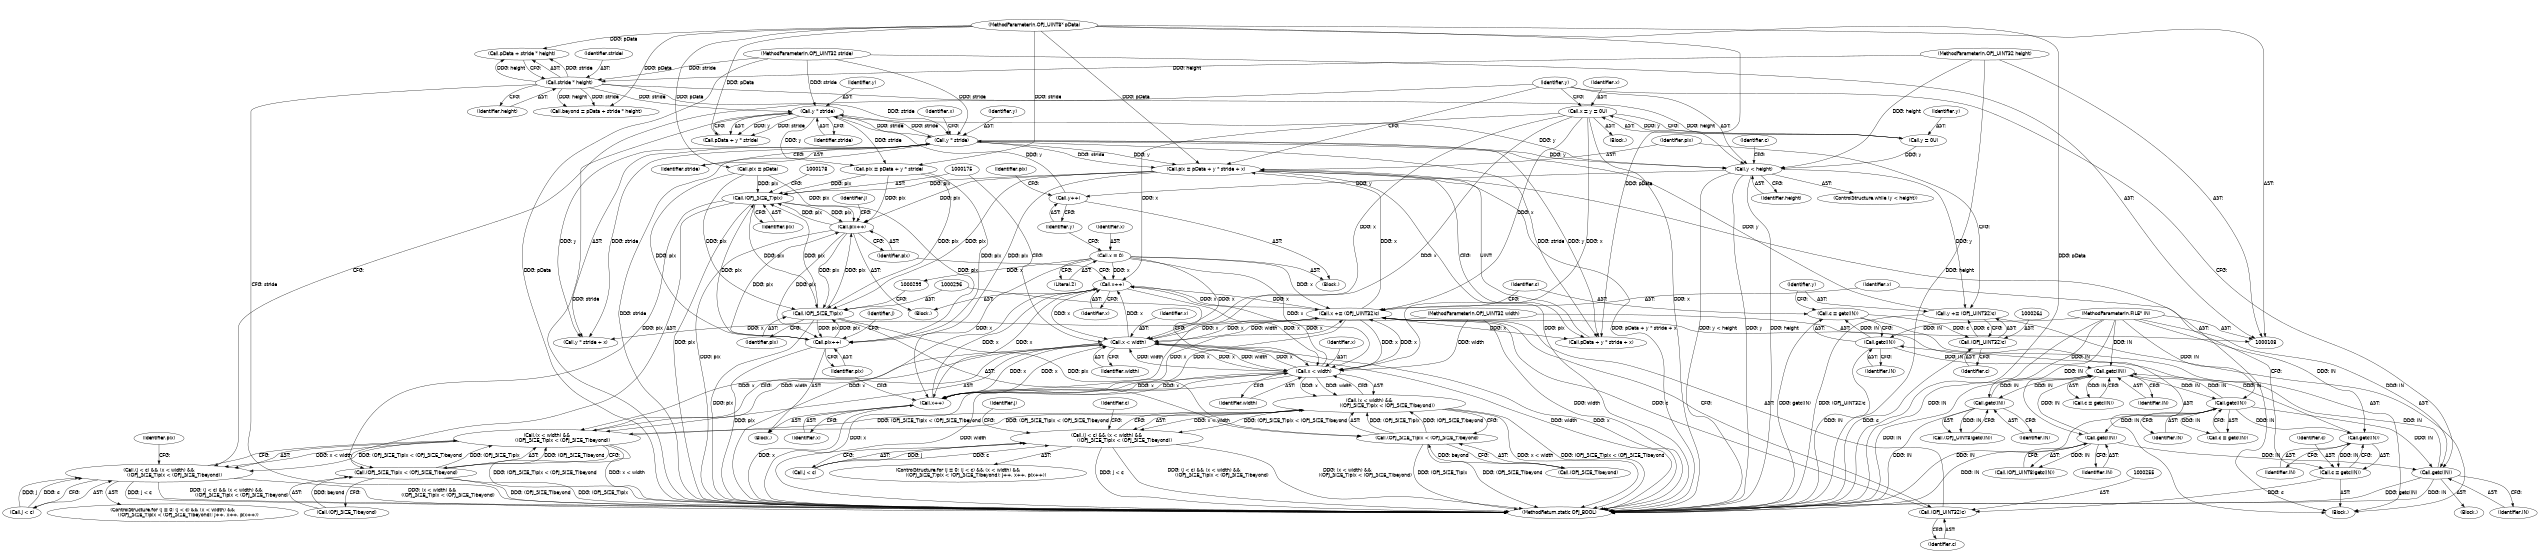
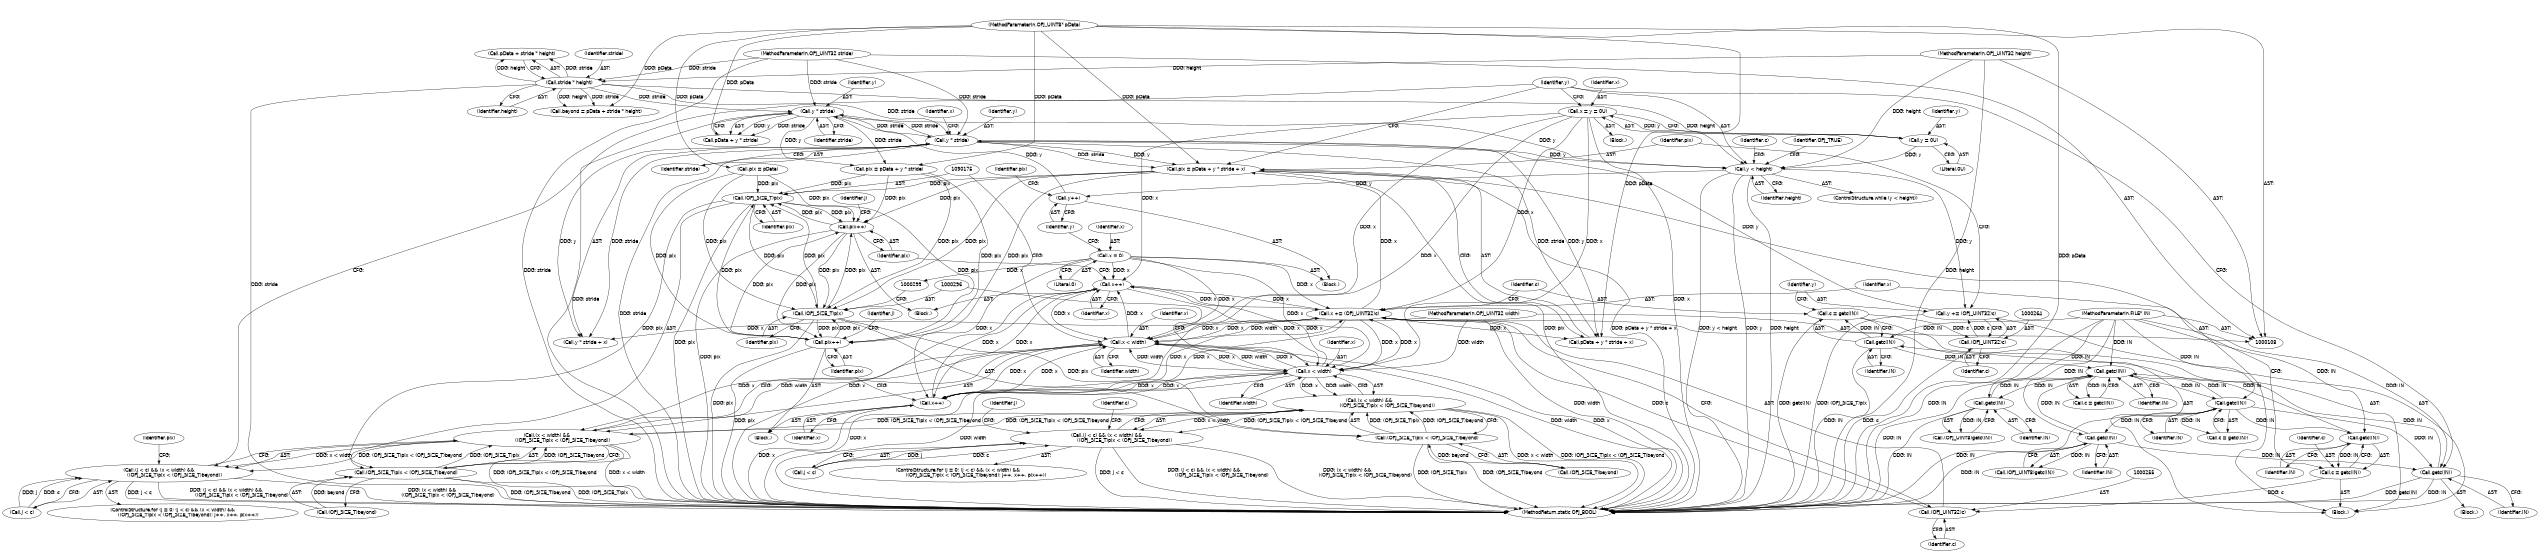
edge "(MethodParameterIn,OPJ_UINT8* pData)" -> "(Call,pData + stride * height)": removed, label "DDG: pData"
edge "(MethodParameterIn,OPJ_UINT8* pData)" -> "(Call,pix = pData + y * stride)": label "DDG: stride" -> "DDG: pData"
node "(Identifier,OPJ_TRUE)": added
node "1000178": removed
node "1000175": label "1000175" -> "1090175"
node "(Literal,0U)": added
edge "(Call,pData + y * stride + x)" -> "(Call,pix = pData + y * stride + x)": label "UINT: " -> "AST: "
edge "(MethodParameterIn,OPJ_UINT32 stride)" -> "(MethodReturn,static OPJ_BOOL)": label "DDG: pData" -> "DDG: stride"
edge "(Call,stride * height)" -> "(MethodReturn,static OPJ_BOOL)": label "CFG: stride" -> "DDG: stride"
node "(Literal,2)": label "(Literal,2)" -> "(Literal,0)"
edge "(Call,y += (OPJ_UINT32)c)" -> "(MethodReturn,static OPJ_BOOL)": label "DDG: (OPJ_UINT32)c" -> "DDG: (OPJ_SIZE_T)pix"
